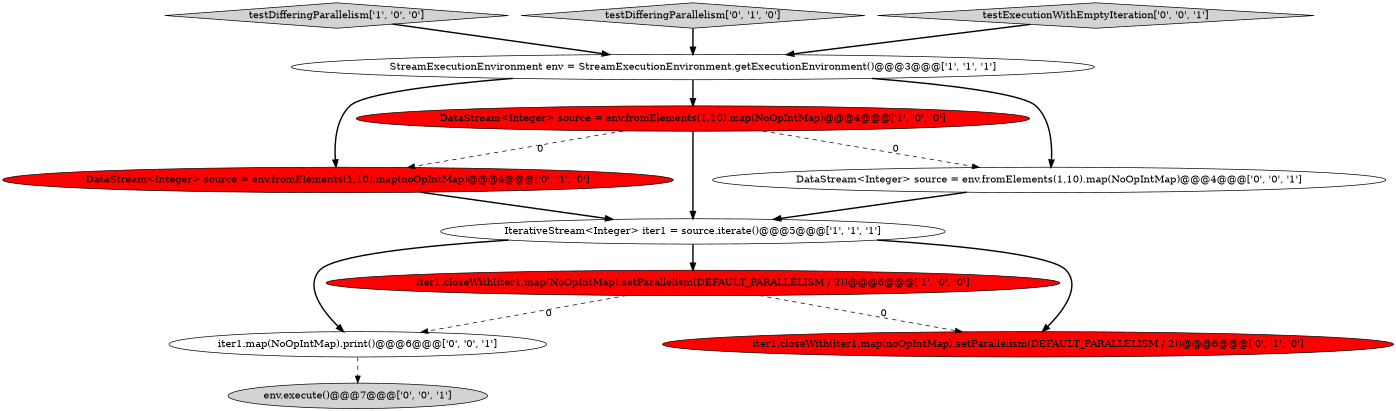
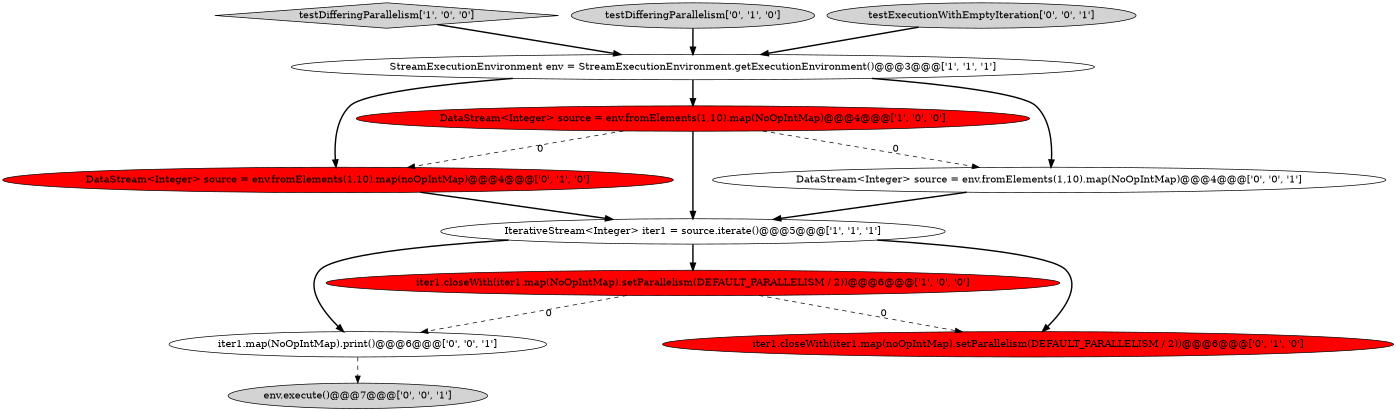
node "testDifferingParallelism['0', '1', '0']": shape diamond -> ellipse
node "testExecutionWithEmptyIteration['0', '0', '1']": shape diamond -> ellipse
